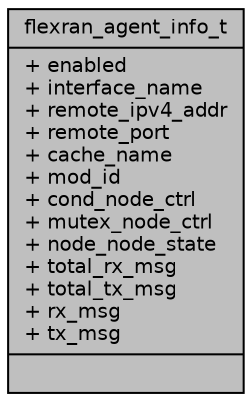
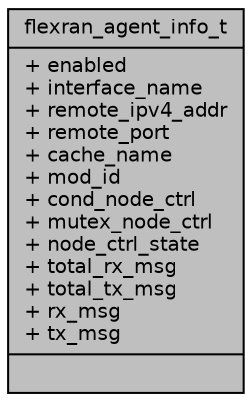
node "flexran_agent_info_t": text "+ node_node_state" -> "+ node_ctrl_state"
